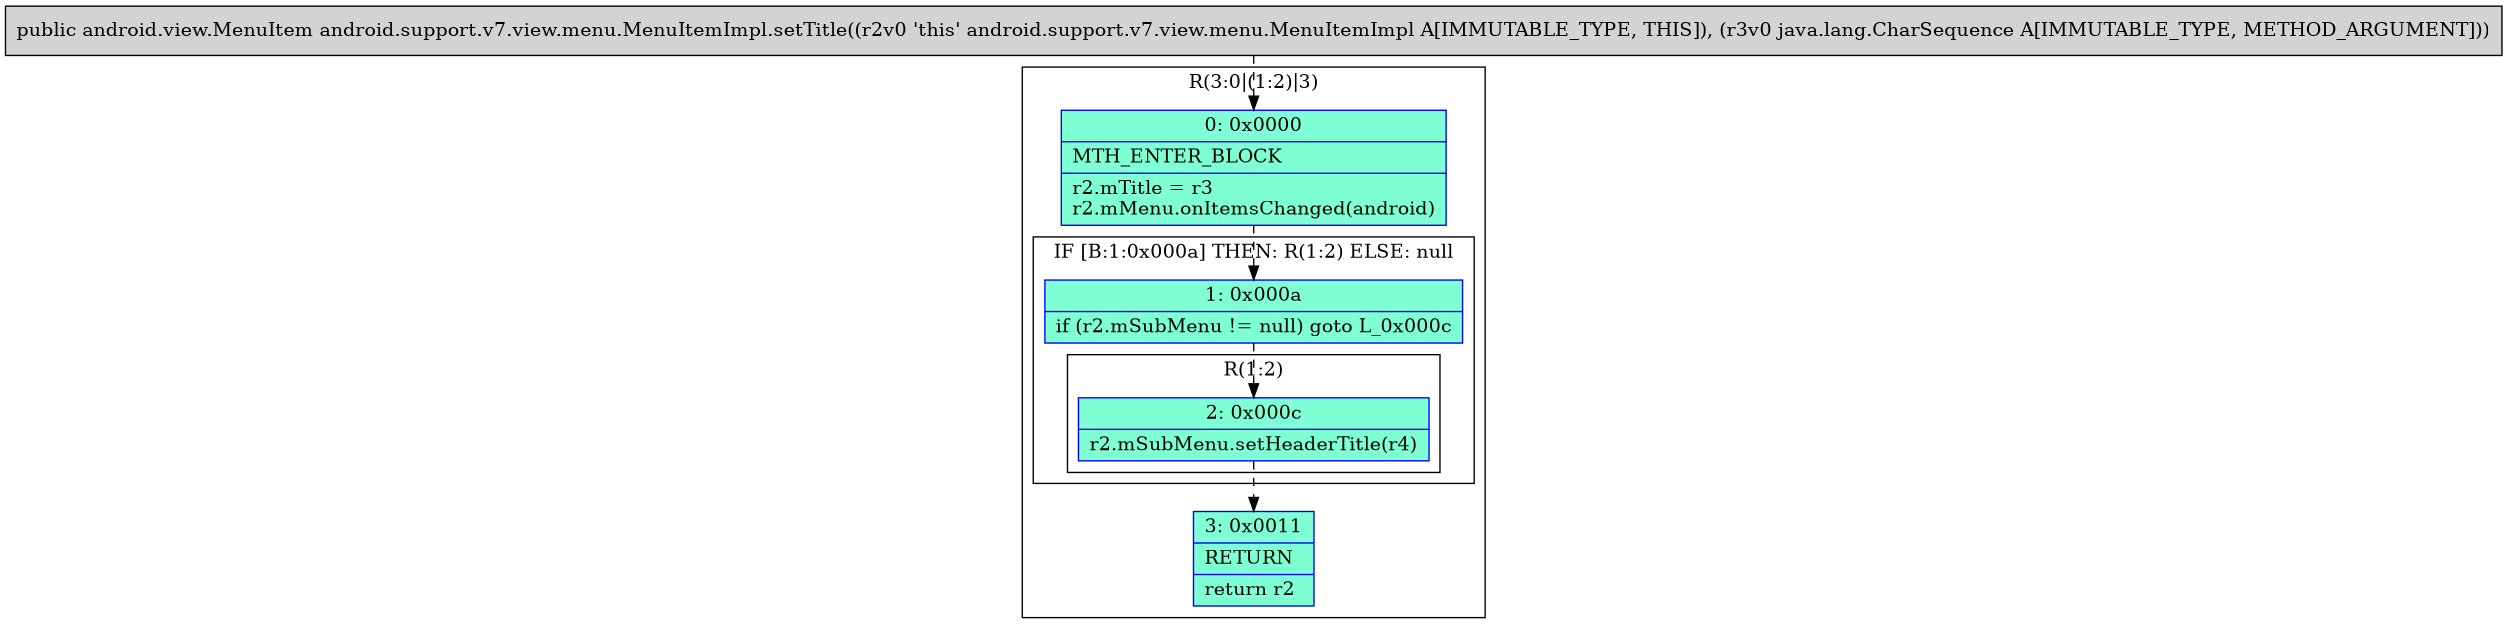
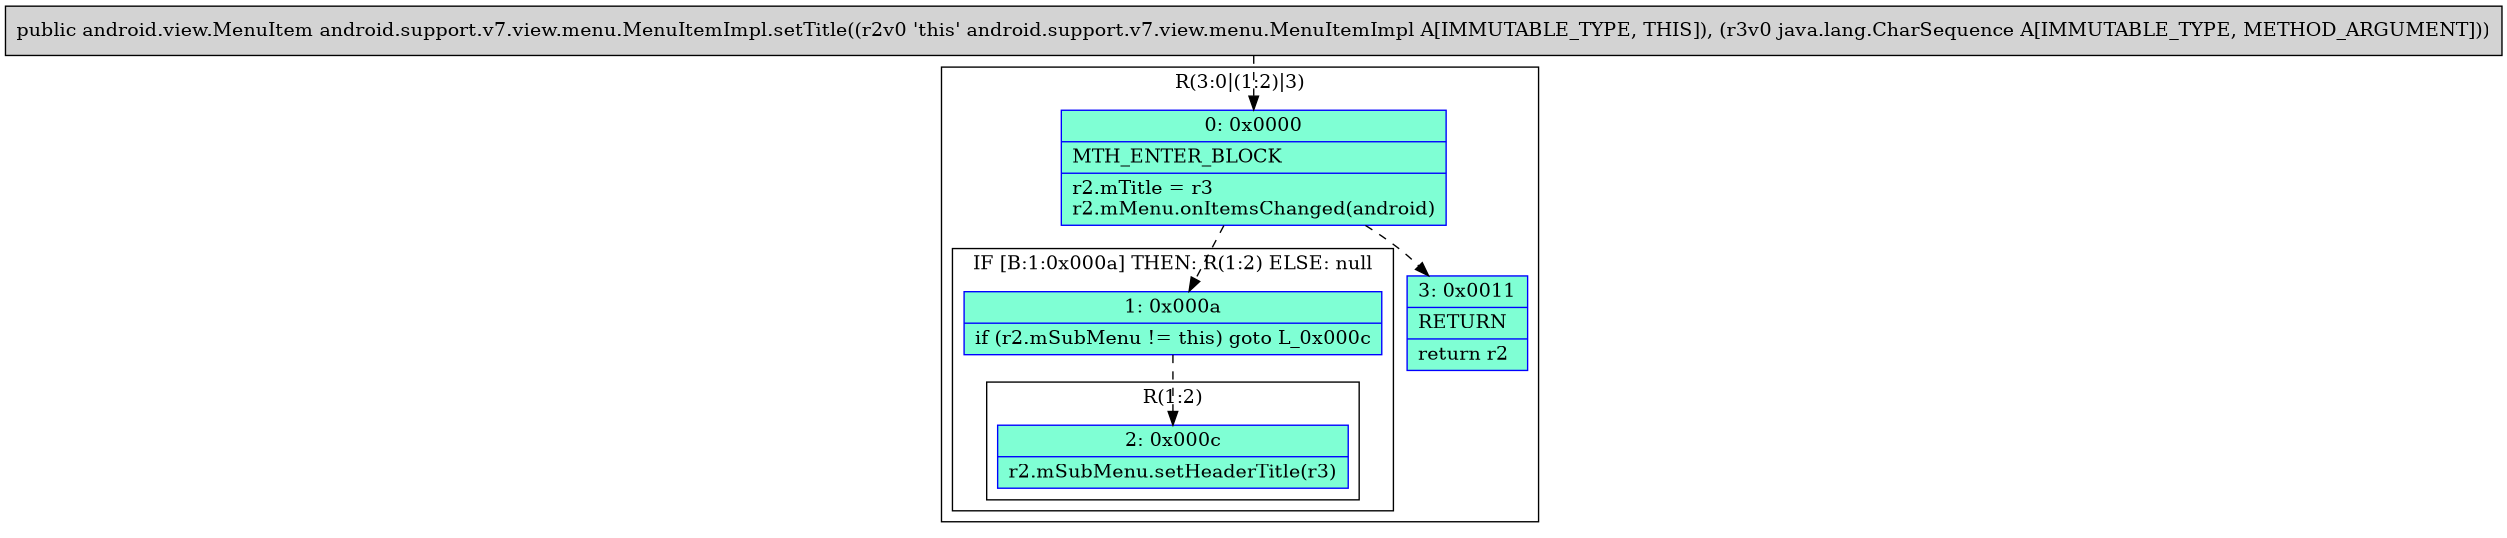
node "1: 0x000a": text "if (r2.mSubMenu != null) goto L_0x000c" -> "if (r2.mSubMenu != this) goto L_0x000c"
node "2: 0x000c": text "r2.mSubMenu.setHeaderTitle(r4)" -> "r2.mSubMenu.setHeaderTitle(r3)"
edge "2: 0x000c" -> "3: 0x0011": now "0: 0x0000" -> "3: 0x0011"
